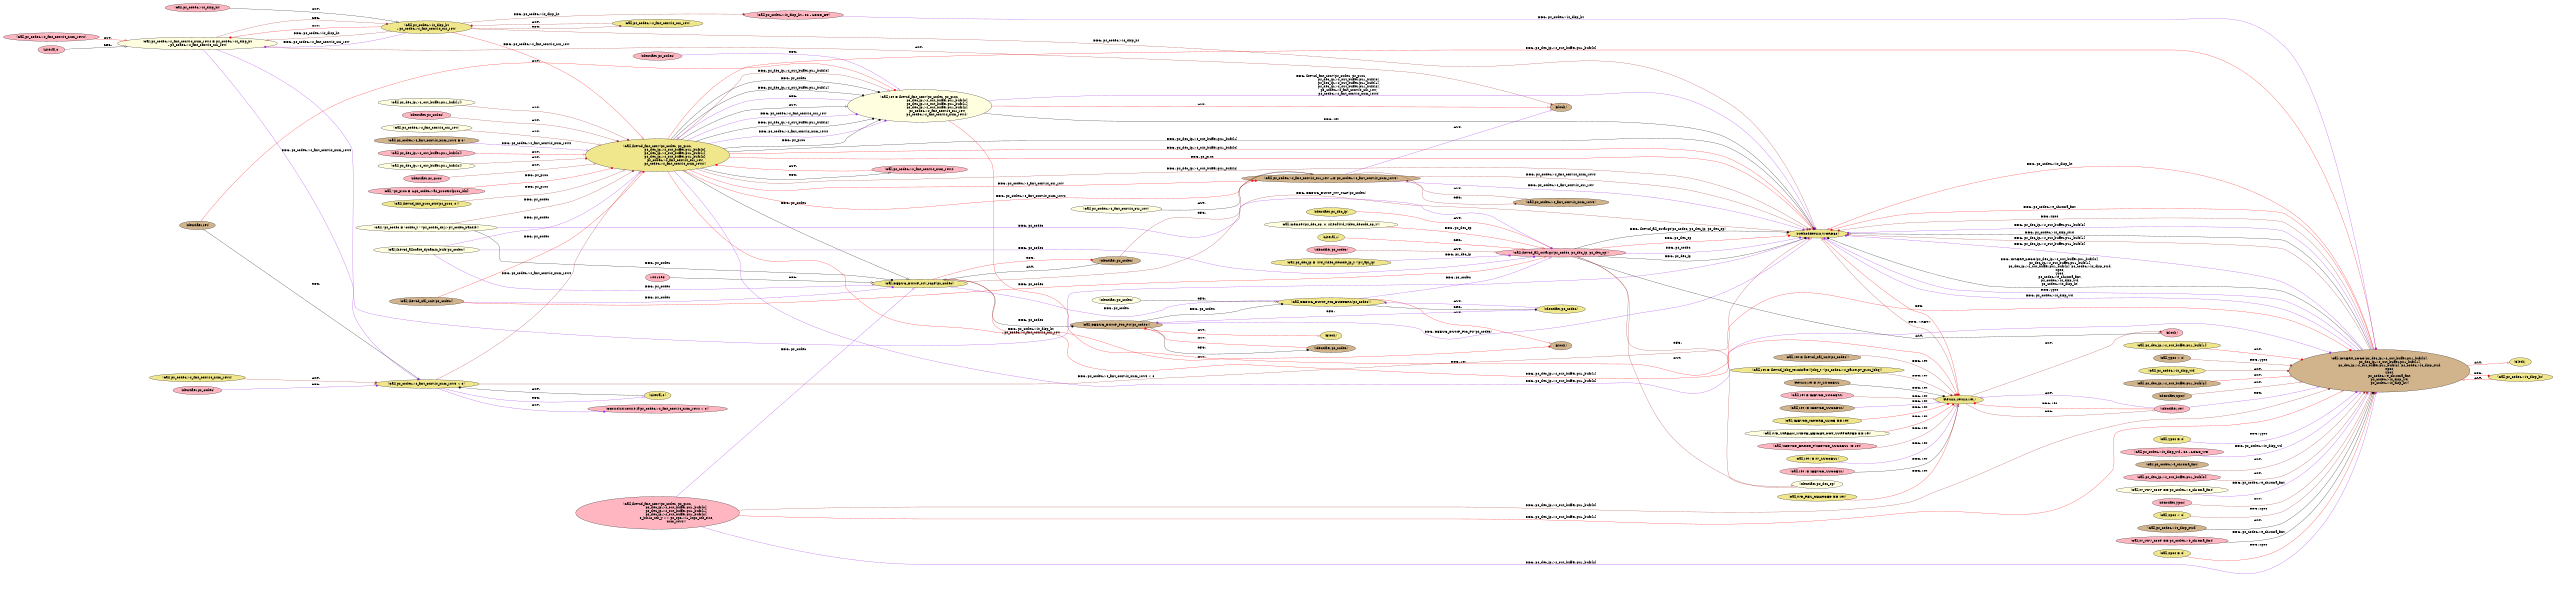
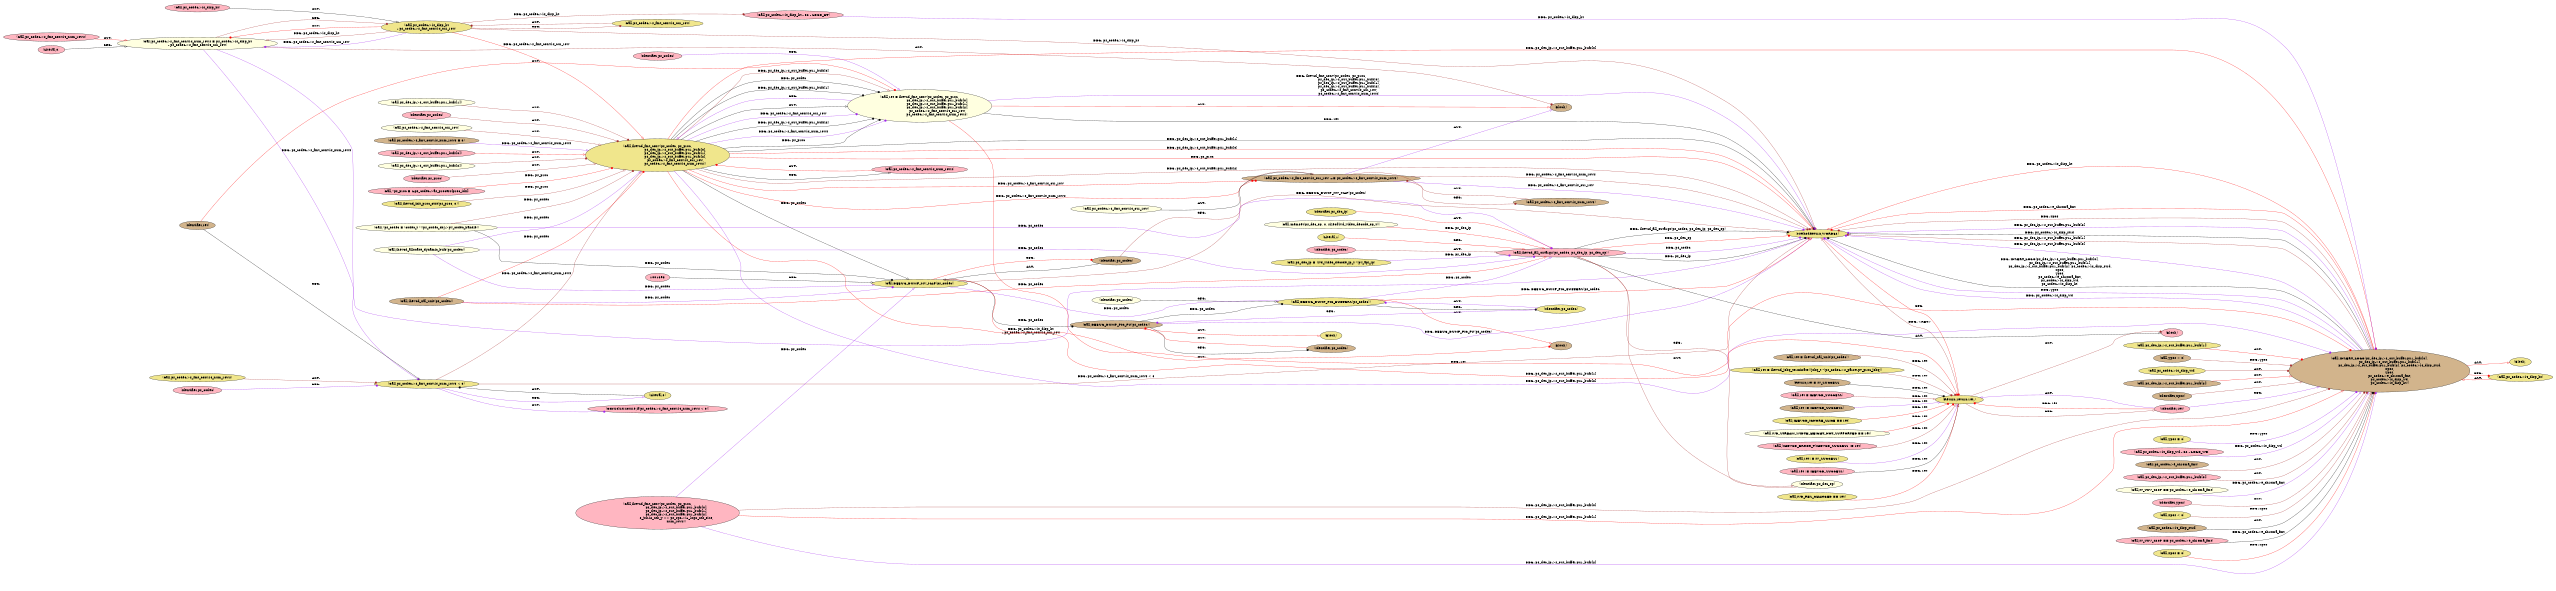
edge "(Call,memset(ps_dec_op, 0, sizeof(ivd_video_decode_op_t)))" -> "(Call,ihevcd_fill_outargs(ps_codec, ps_dec_ip, ps_dec_op))": label "DDG: ps_dec_op" -> "DDG: ps_dec_ip"
edge "(Call,DEBUG_DUMP_PIC_BUFFERS(ps_codec))" -> "(MethodReturn,WORD32)": added, label "DDG: DEBUG_DUMP_PIC_BUFFERS(ps_codec)"
